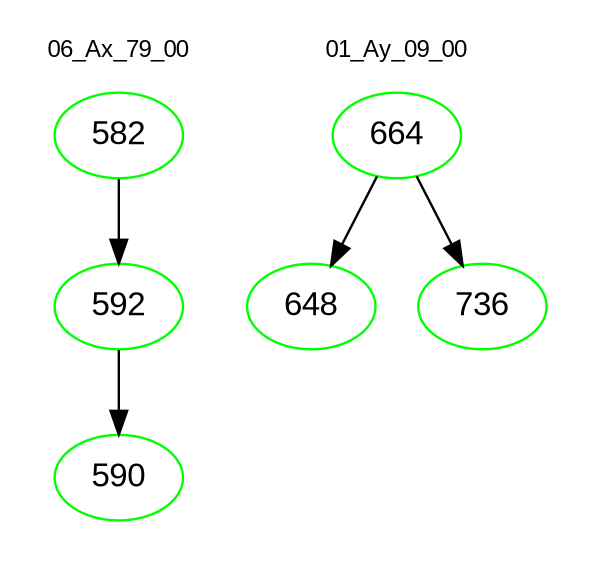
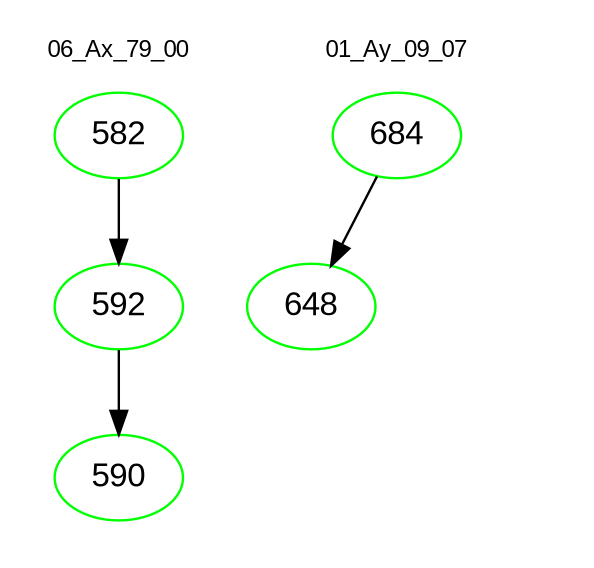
cluster "01_Ay_09_00": label "01_Ay_09_00" -> "01_Ay_09_07"
node "664": label "664" -> "684"
node "736": removed
